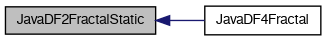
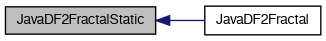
node "JavaDF4Fractal": label "JavaDF4Fractal" -> "JavaDF2Fractal"
